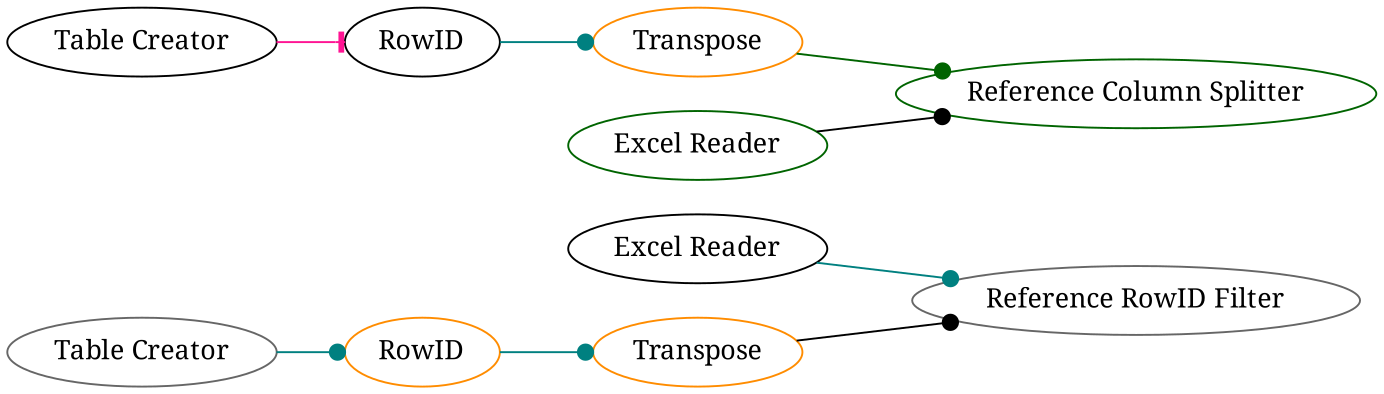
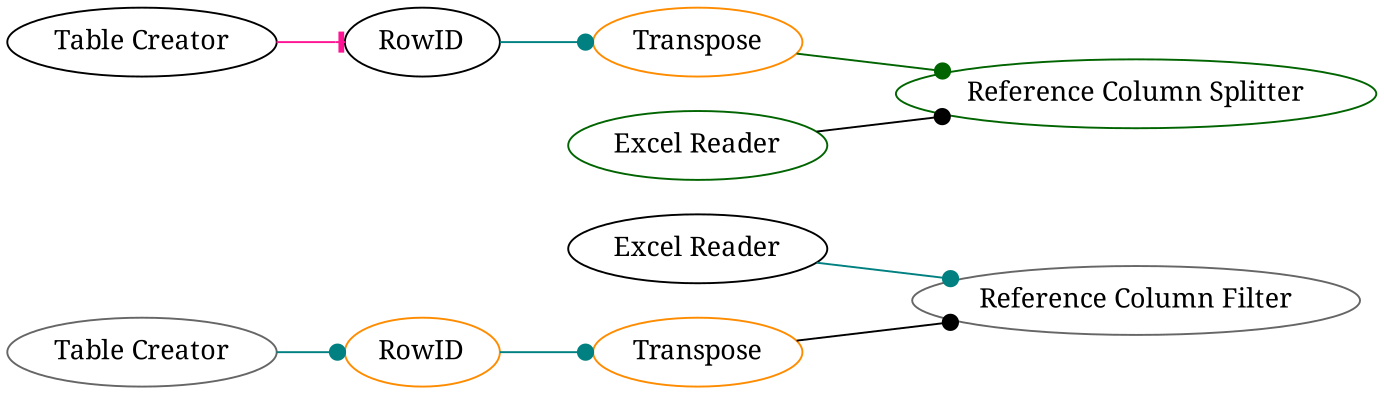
node "Reference RowID Filter": label "Reference RowID Filter" -> "Reference Column Filter"
